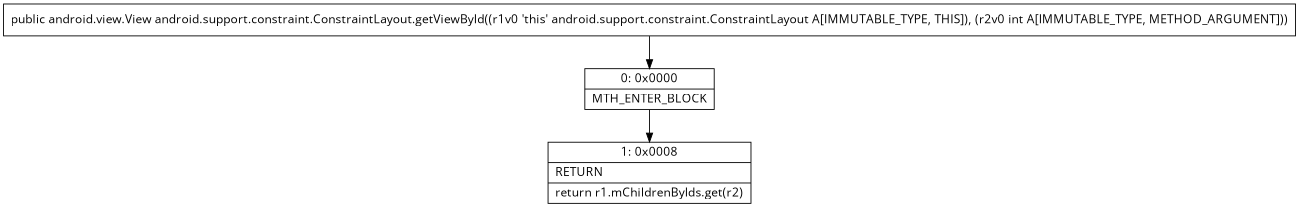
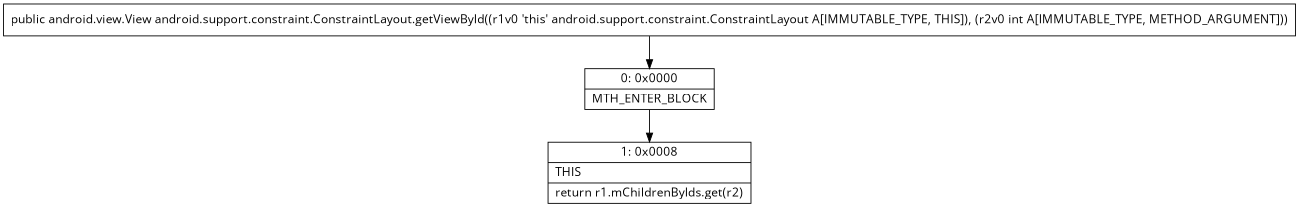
node "1: 0x0008": text "RETURN" -> "THIS"
